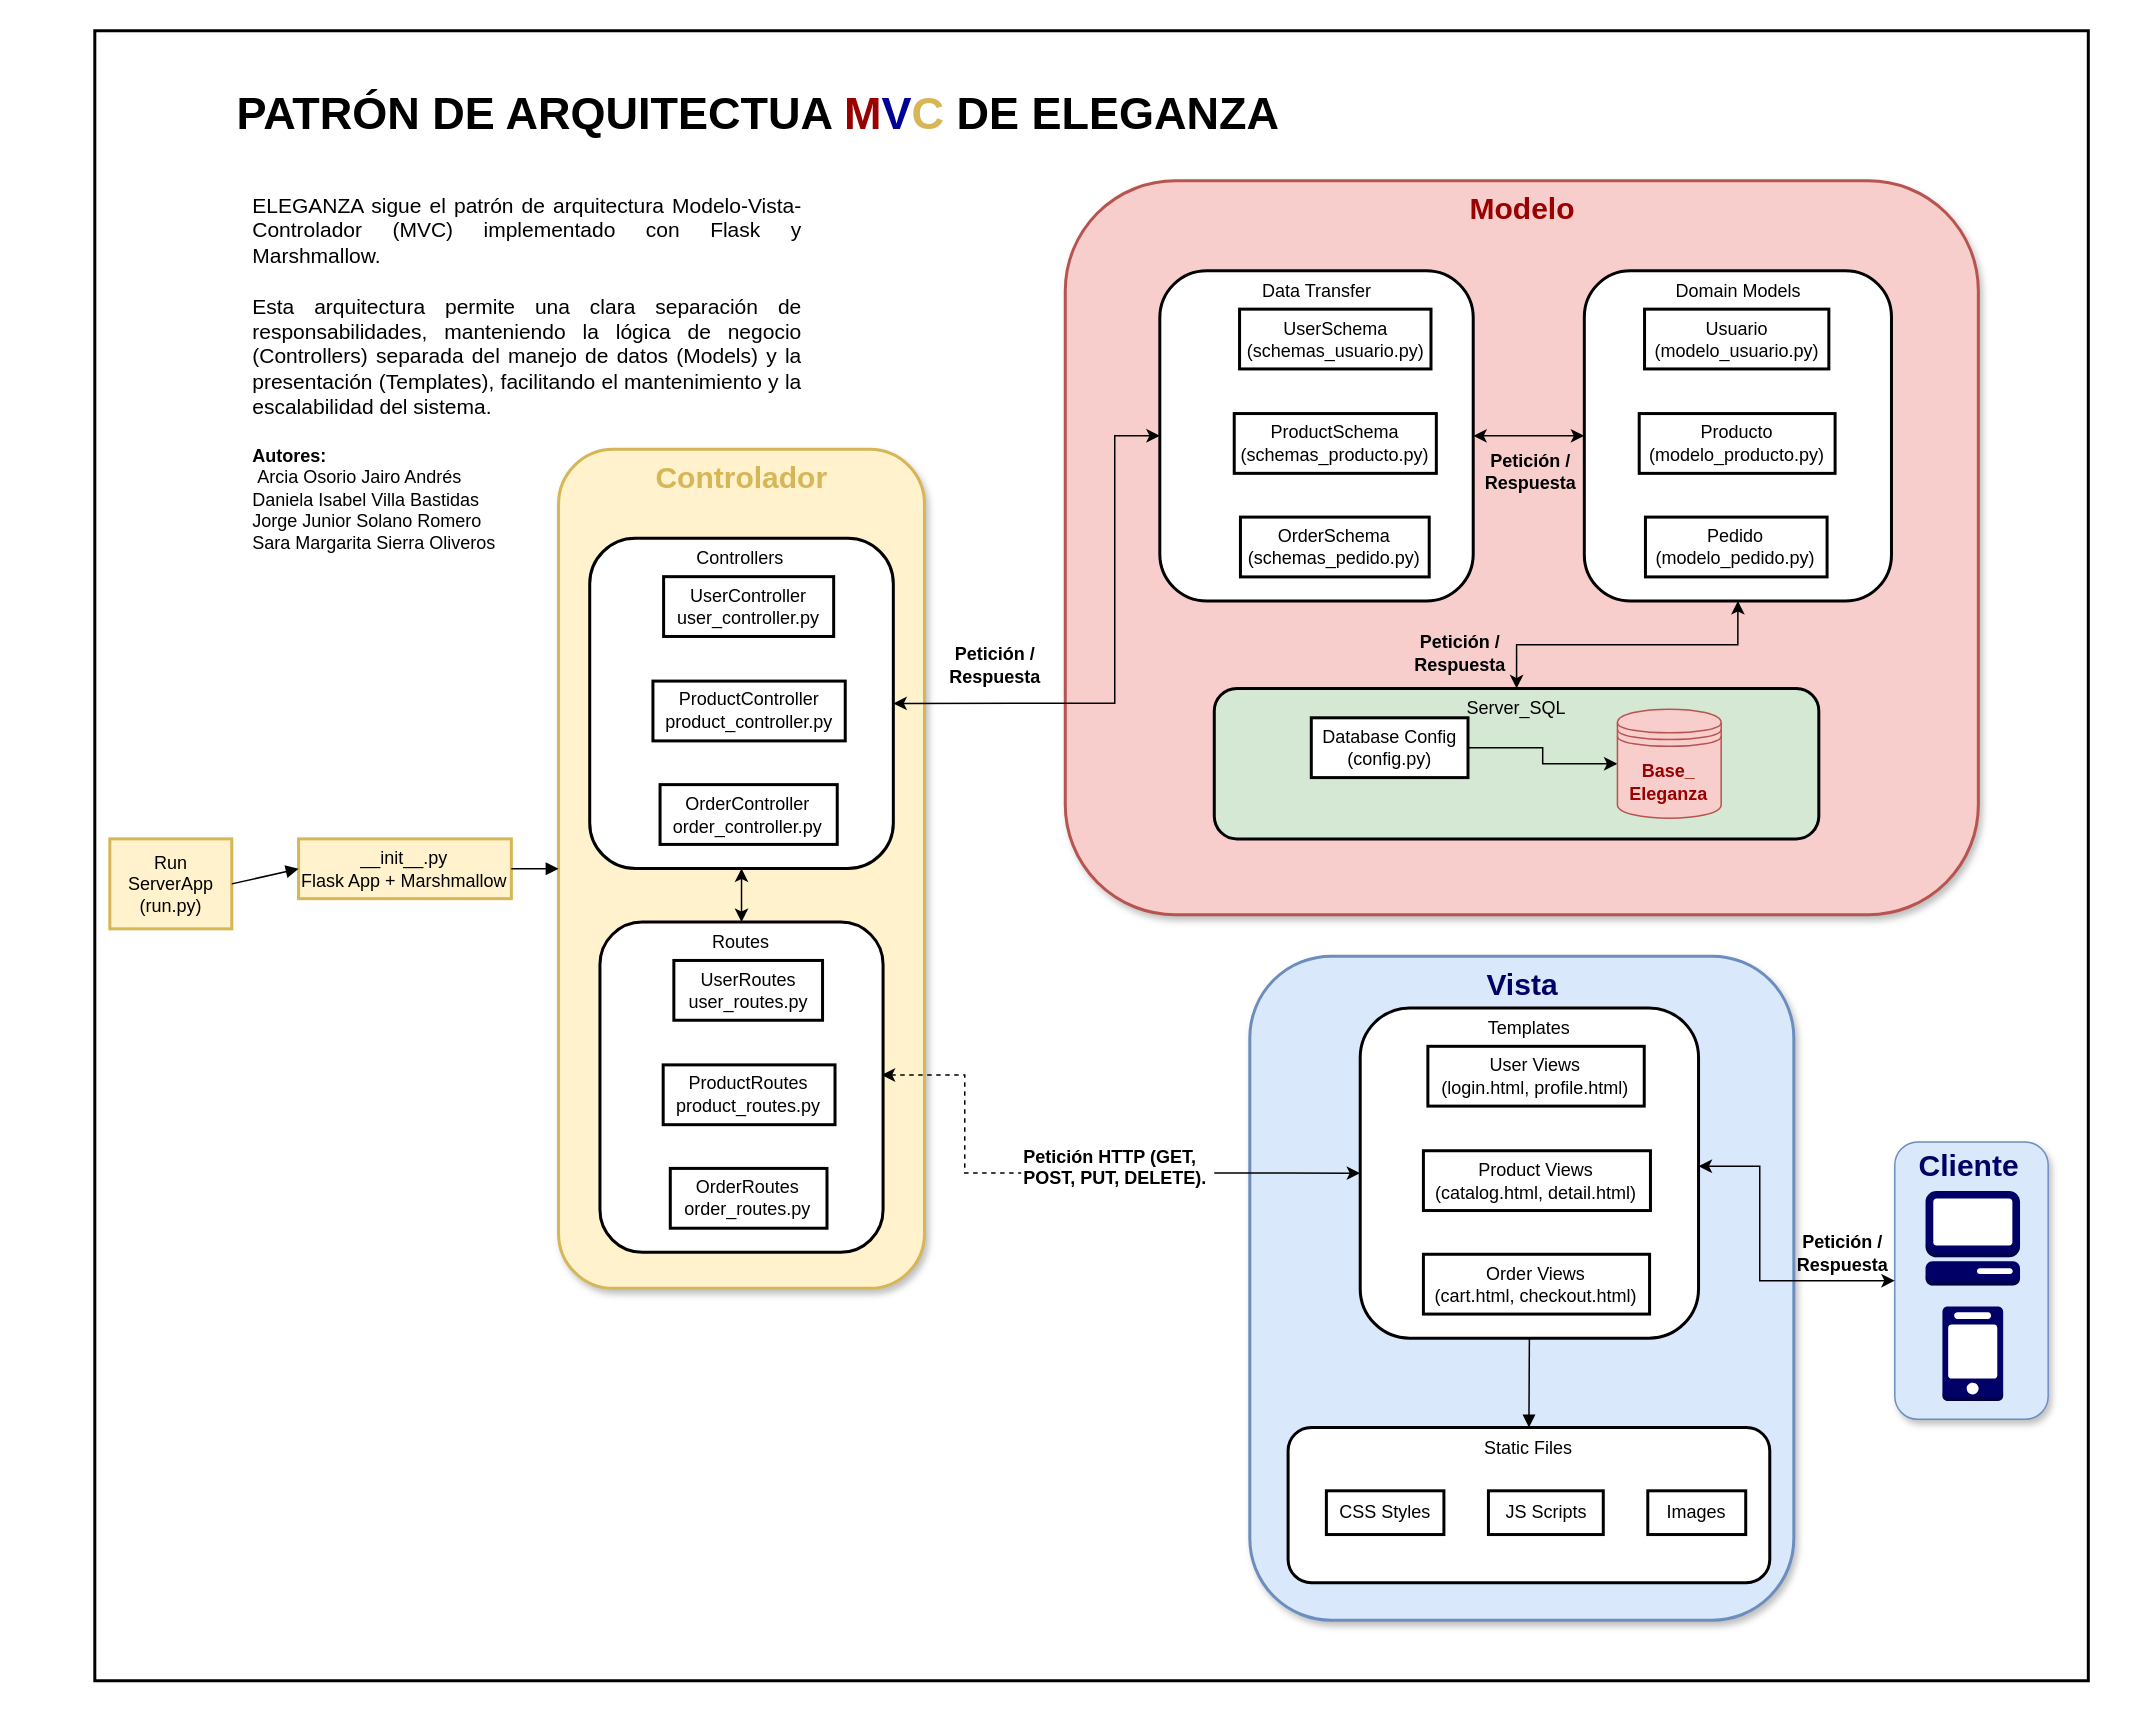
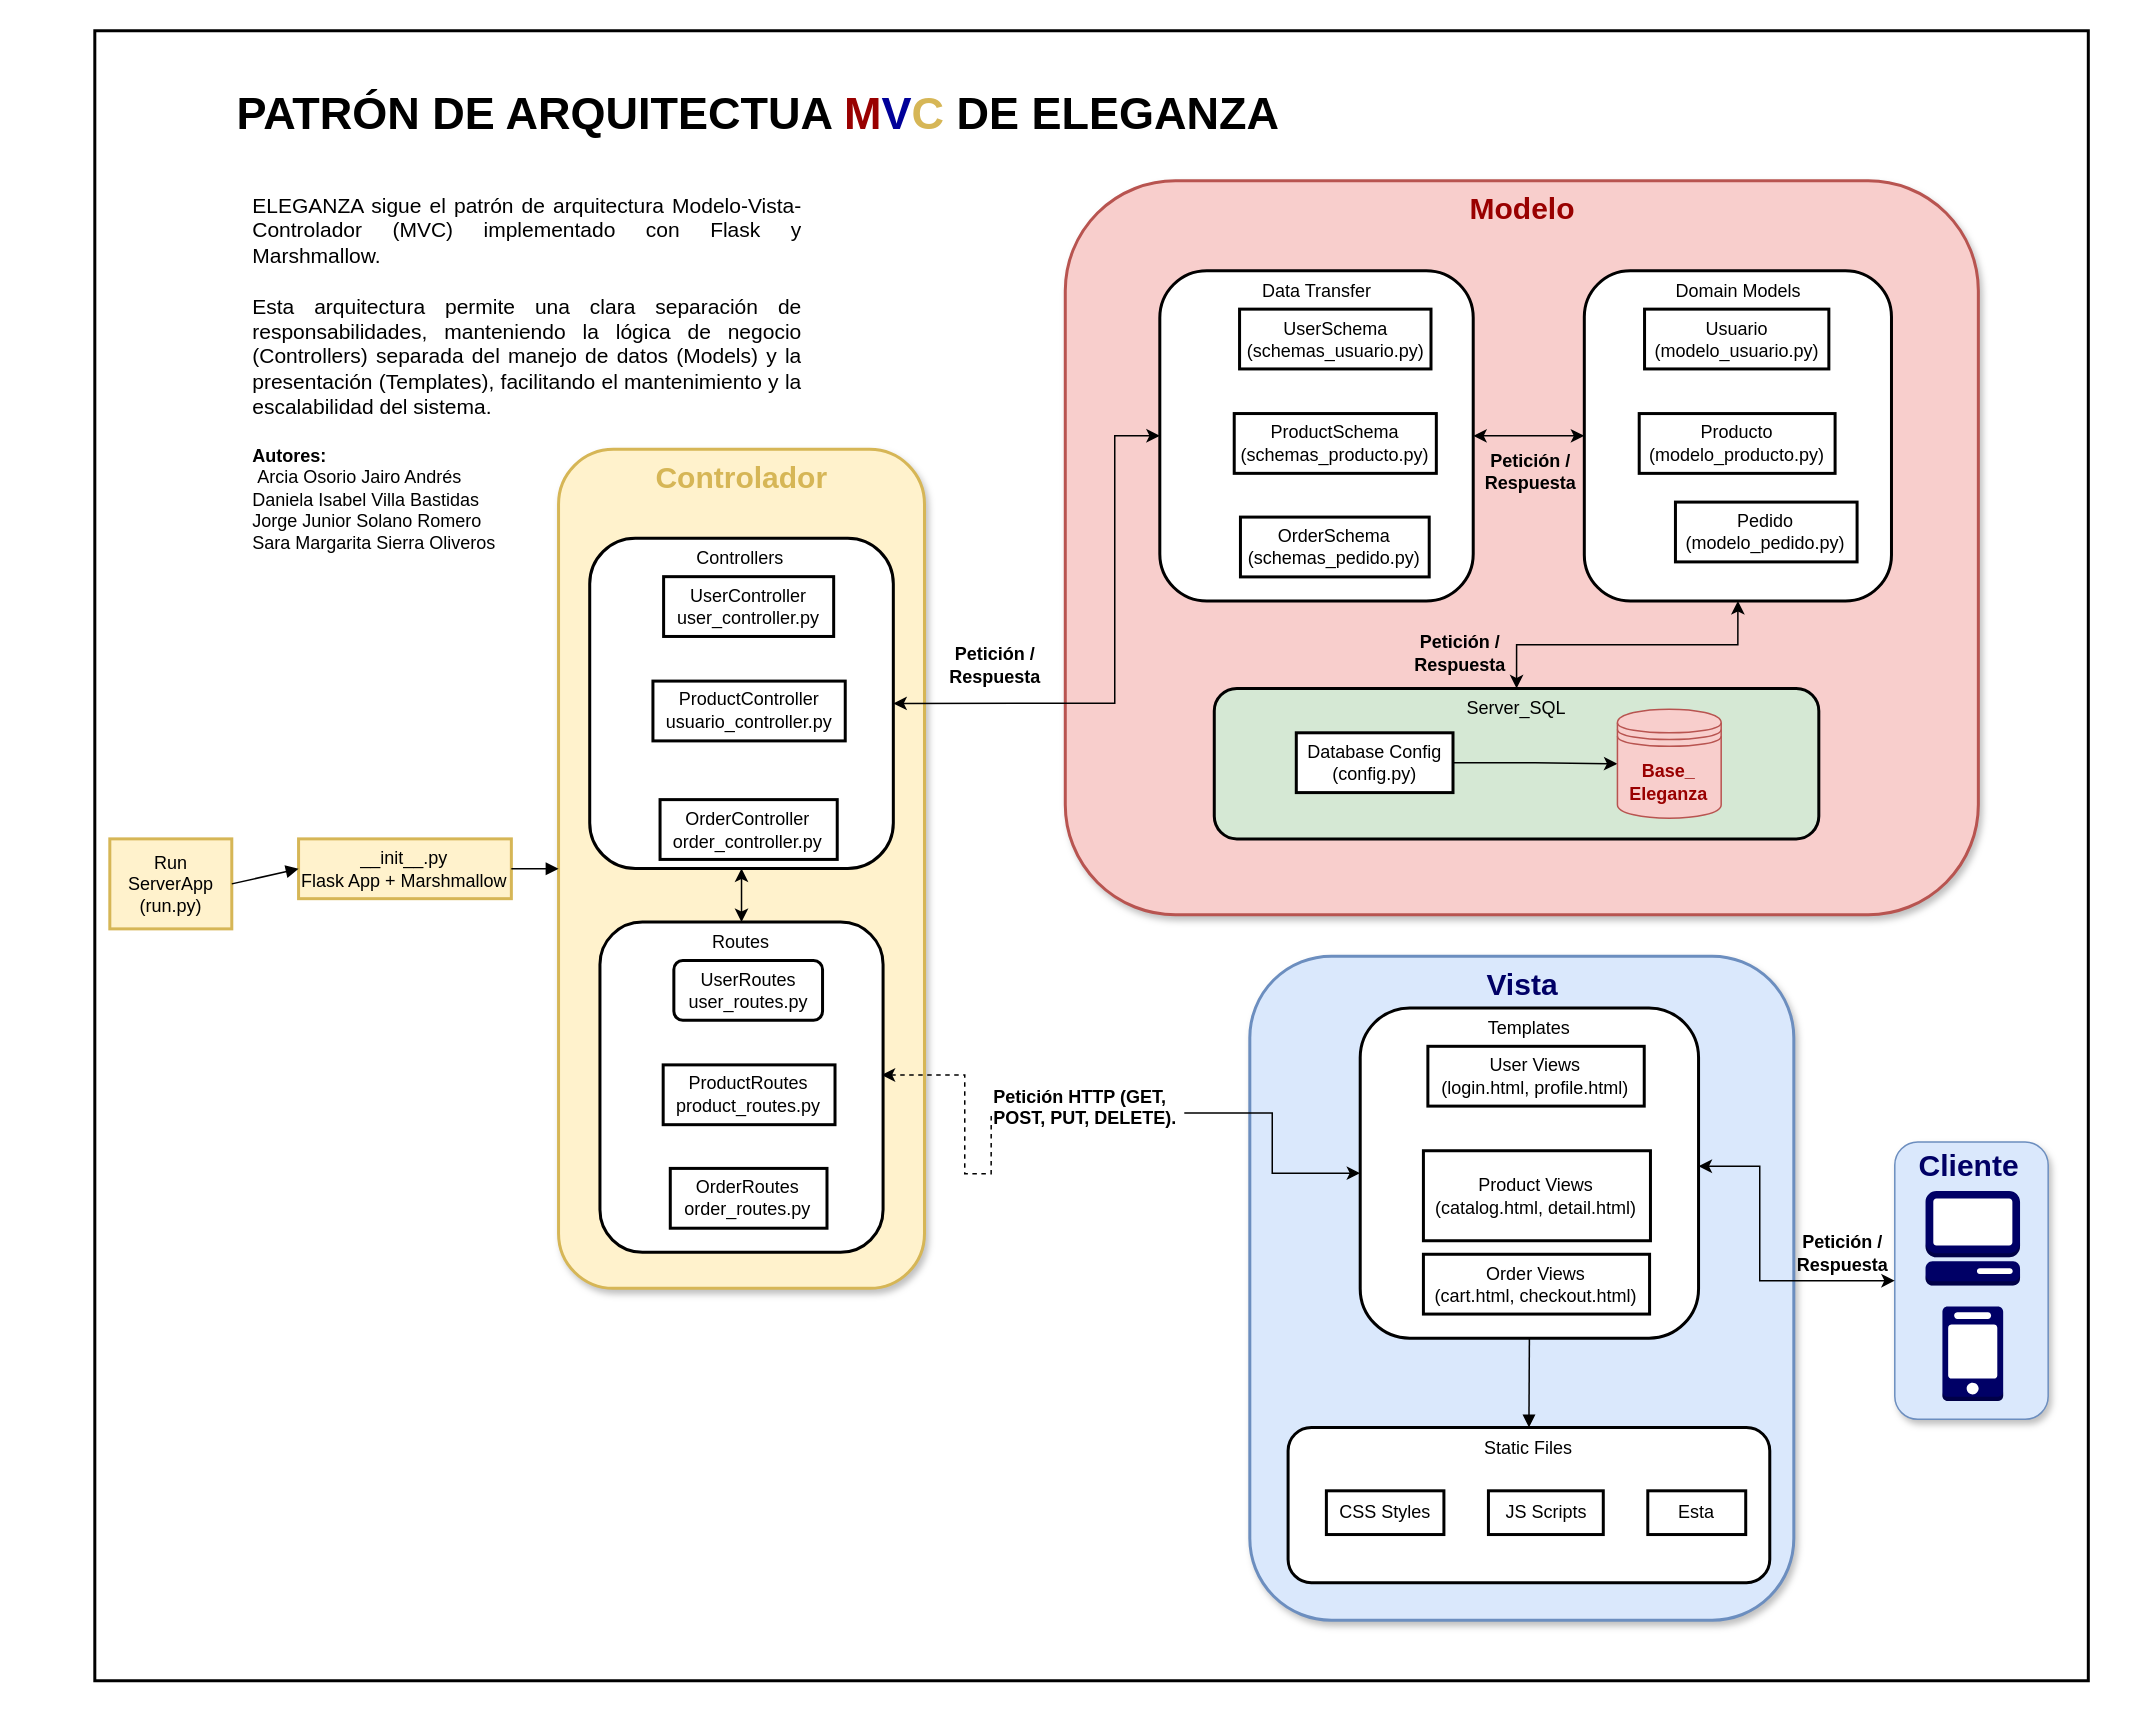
node "Pedido (modelo_pedido.py)": moved (1736, 547) -> (1766, 532)
node "ProductController product_controller.py": label "ProductController product_controller.py" -> "ProductController usuario_controller.py"
node "Database Config (config.py)": moved (1389, 748) -> (1374, 763)
node "OrderController order_controller.py": moved (748, 815) -> (748, 830)
node "UserRoutes user_routes.py": shape rectangle -> rounded rectangle
node "Petición HTTP (GET, POST, PUT, DELETE).": moved (1117, 1173) -> (1087, 1113)
node "Product Views (catalog.html, detail.html)": size 227x60 -> 227x90
node "Images": label "Images" -> "Esta"
